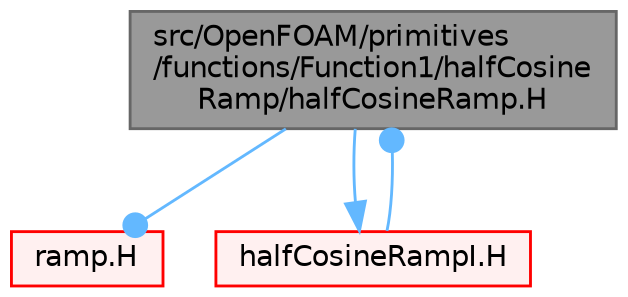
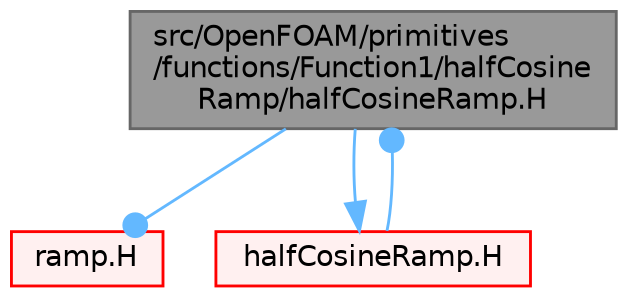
node "halfCosineRampI.H": label "halfCosineRampI.H" -> "halfCosineRamp.H"
